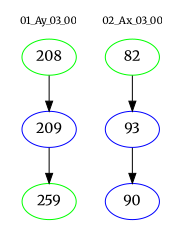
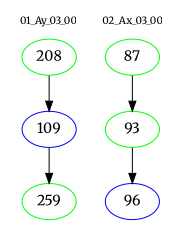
node "82": label "82" -> "87"
node "209": label "209" -> "109"
node "93": color blue -> green
node "90": label "90" -> "96"
